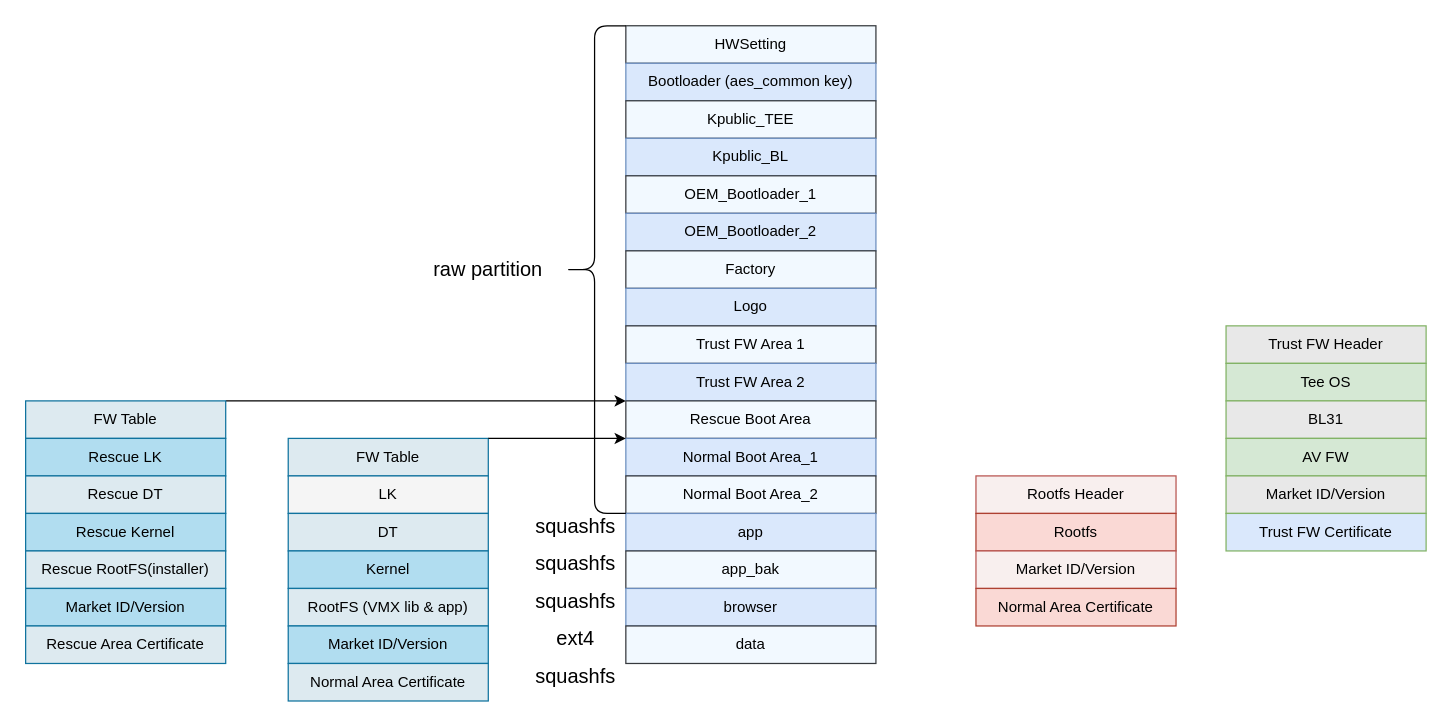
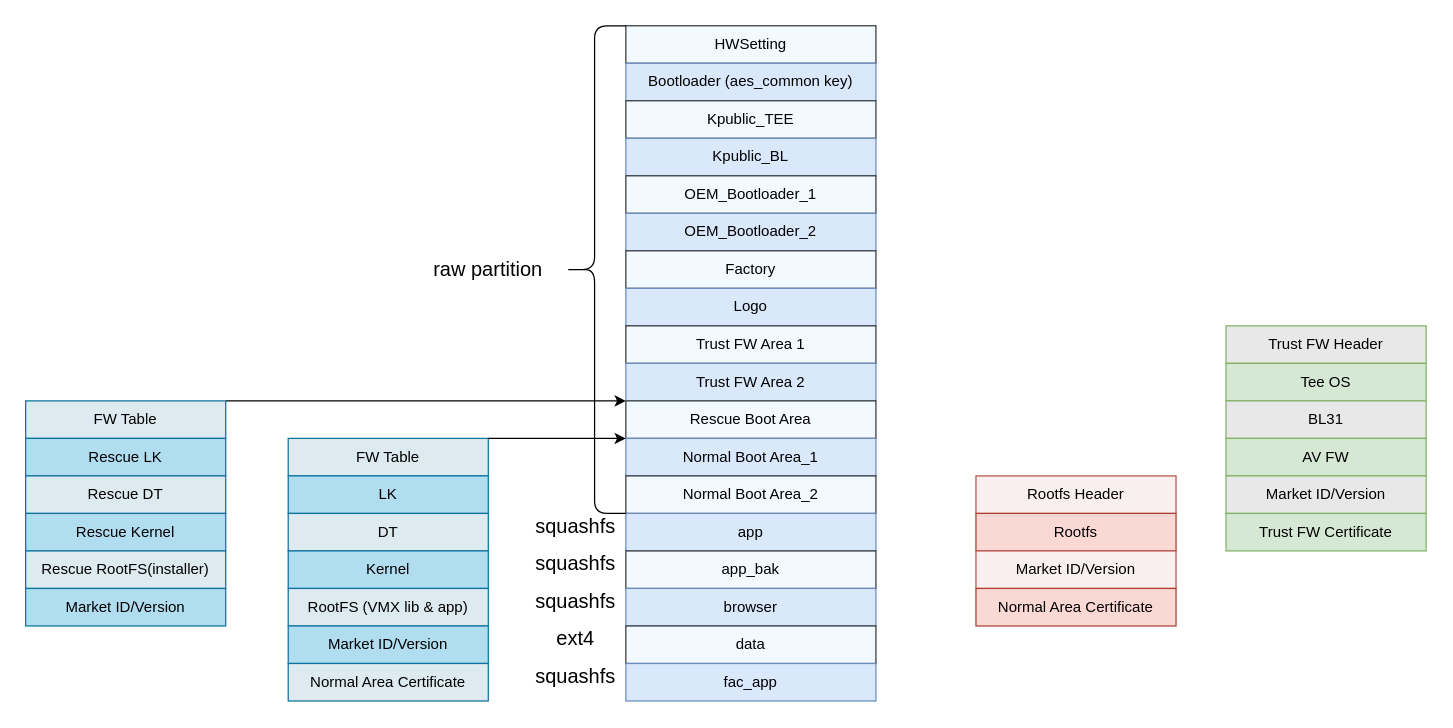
node "LK": fillcolor #f5f5f5 -> #b1ddf0
node "Trust FW Certificate": fillcolor #dae8fc -> #d5e8d4
node "Rescue Area Certificate": removed
node "fac_app": added
